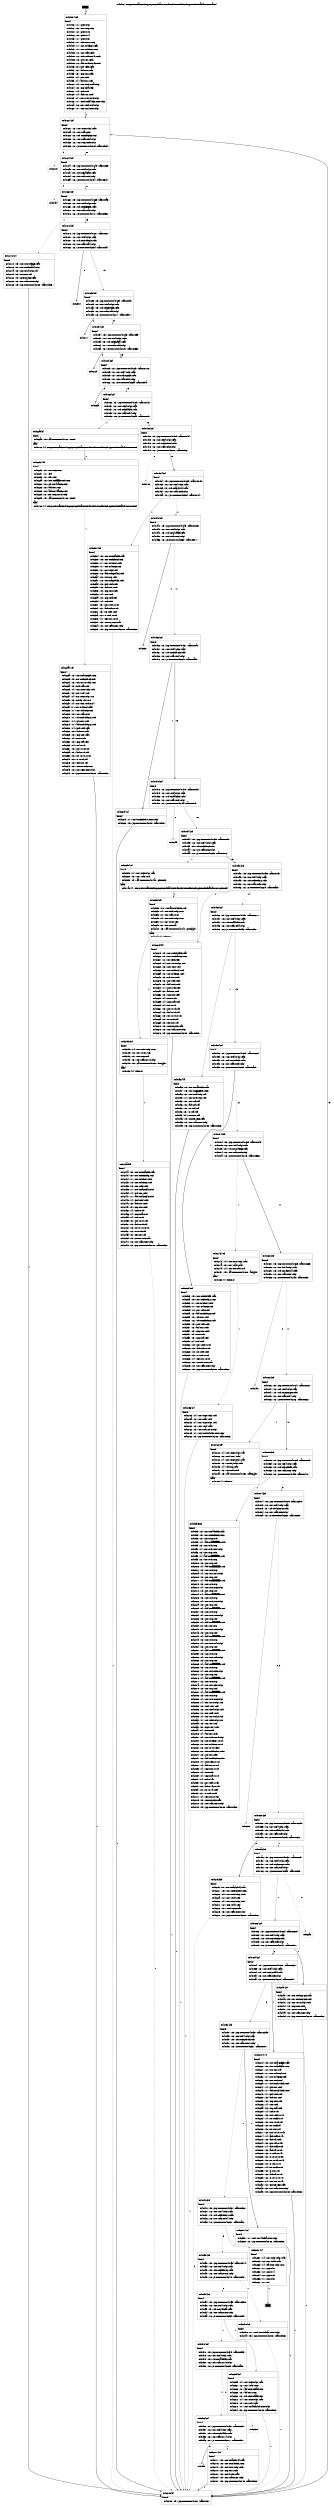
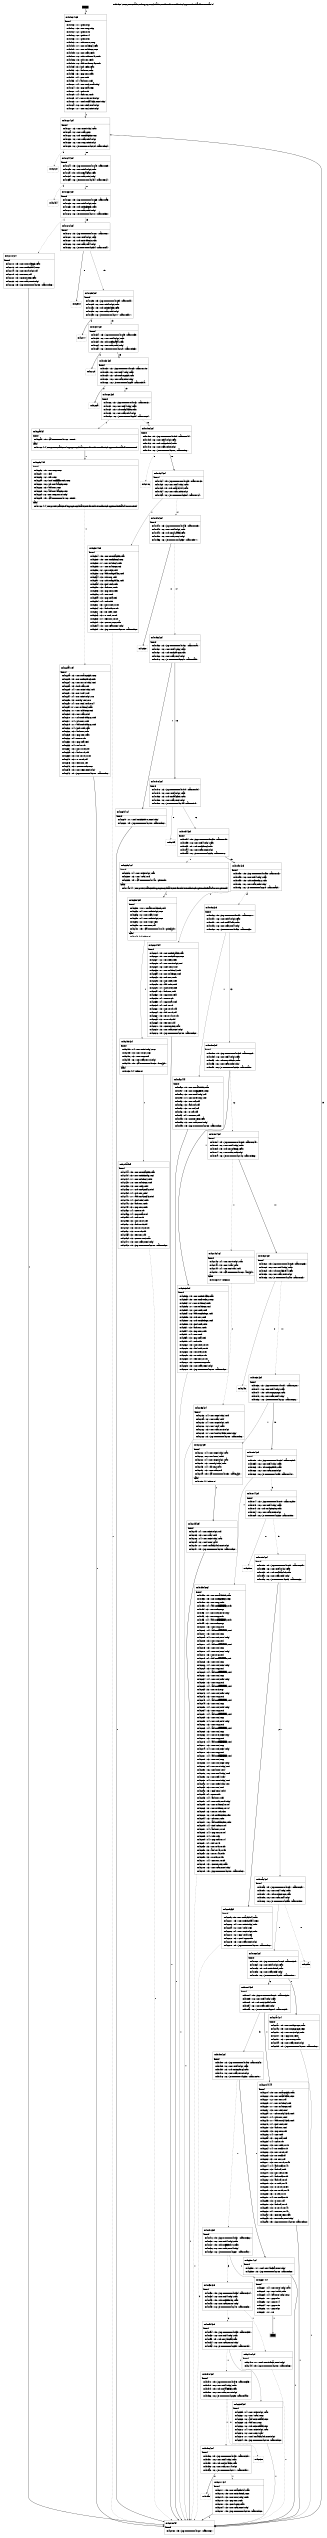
node "0x4021df [29]": added
